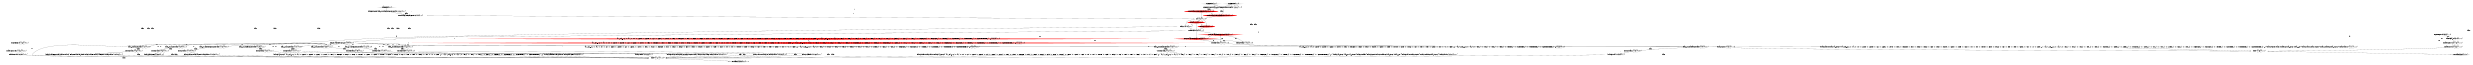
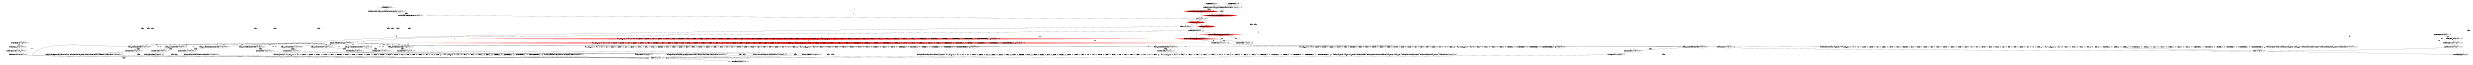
node "_localctx.exception = re@@@157@@@['0', '0', '1']": added
